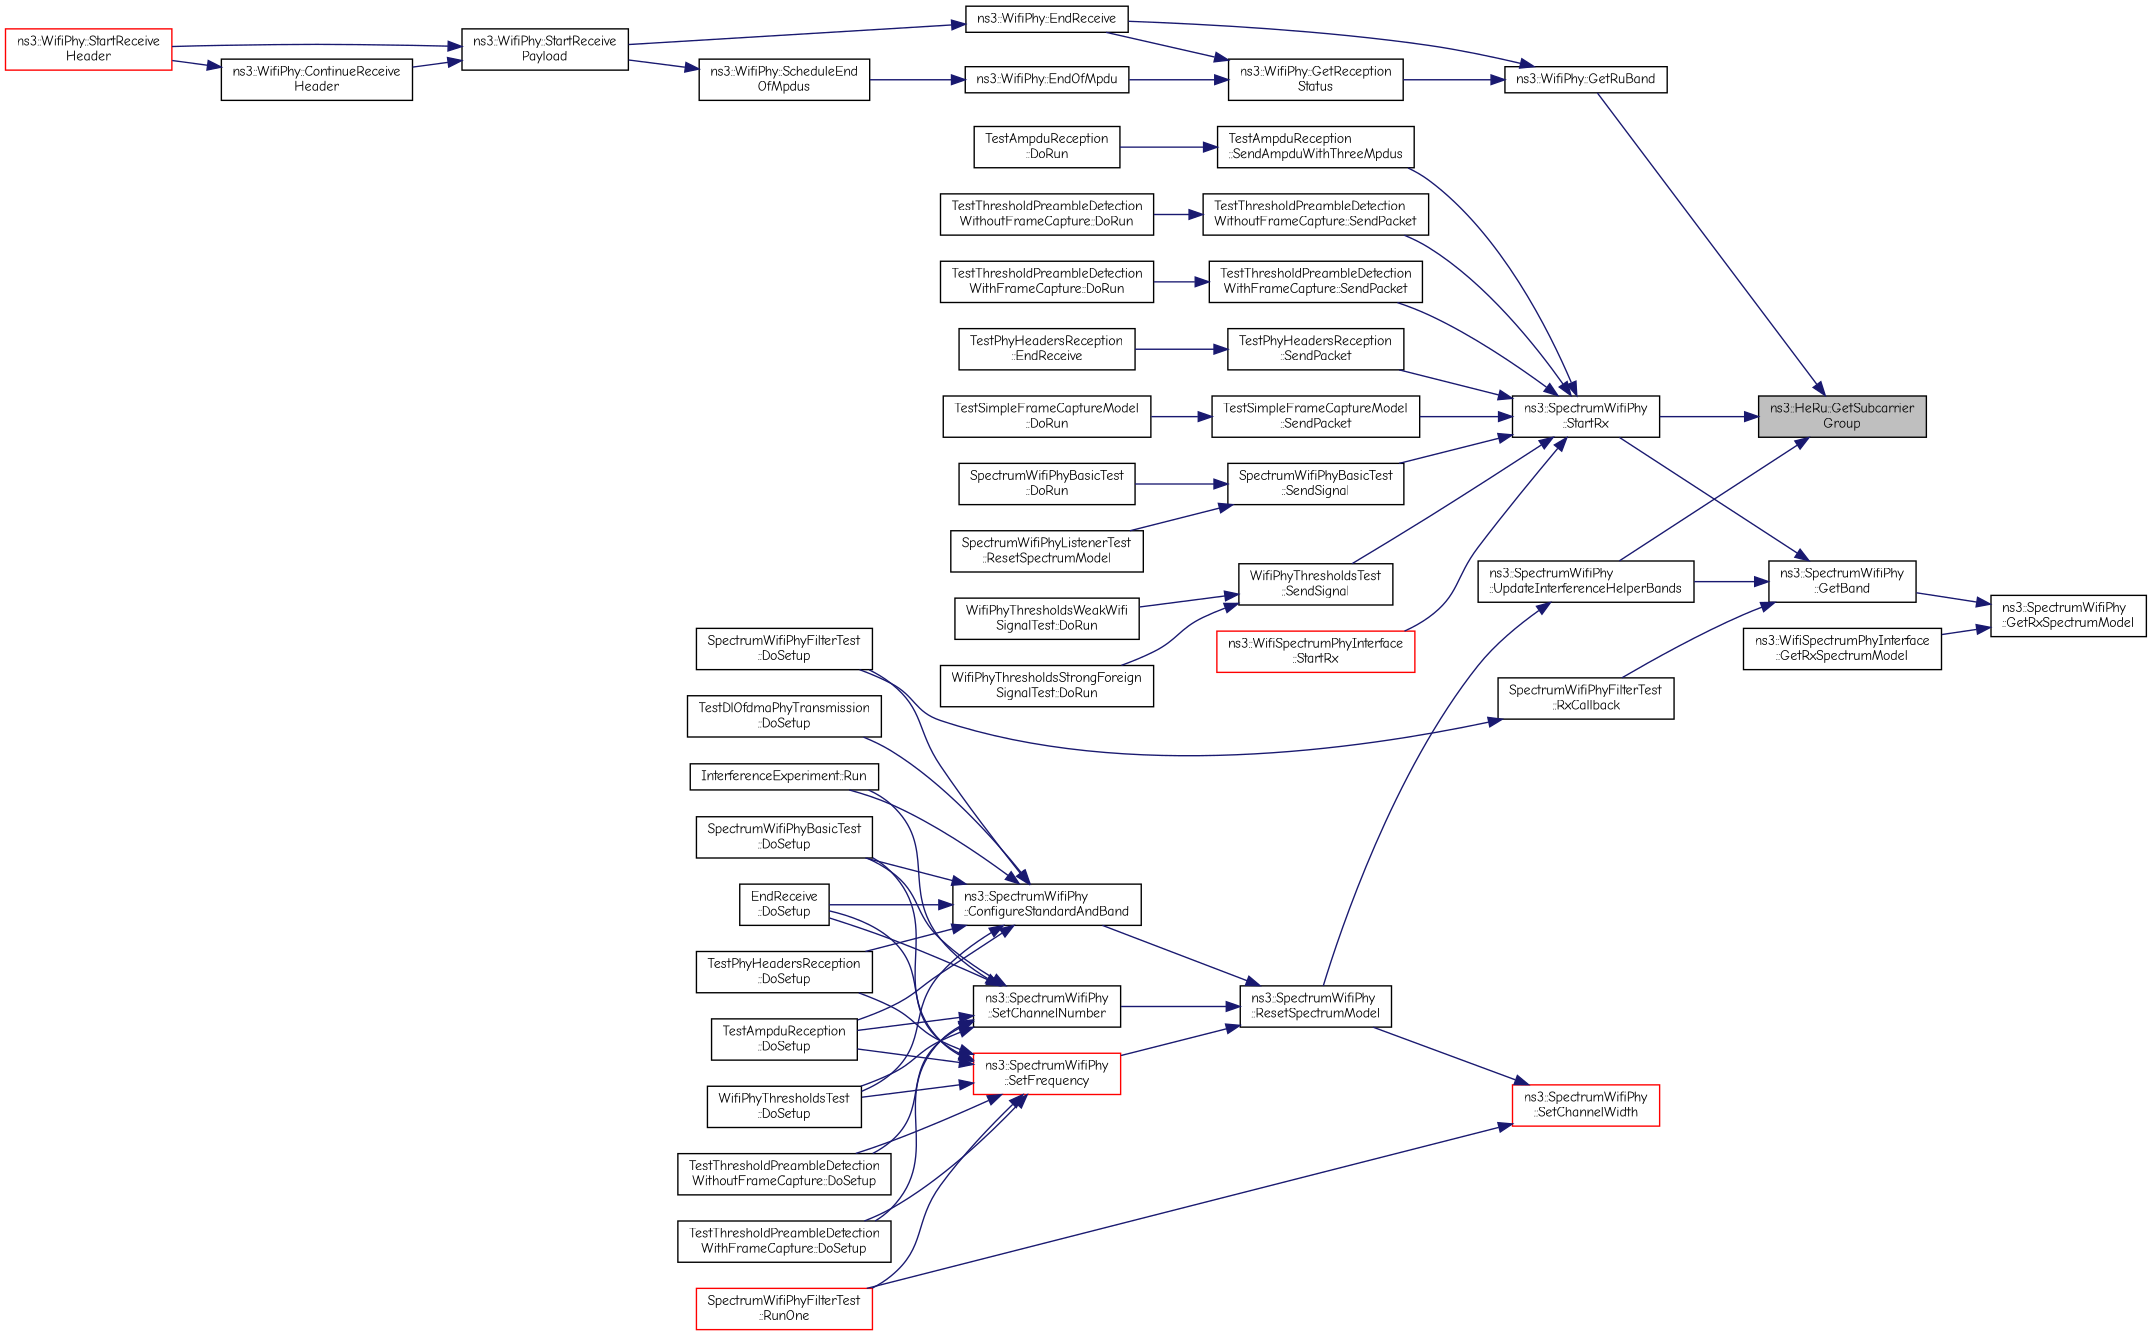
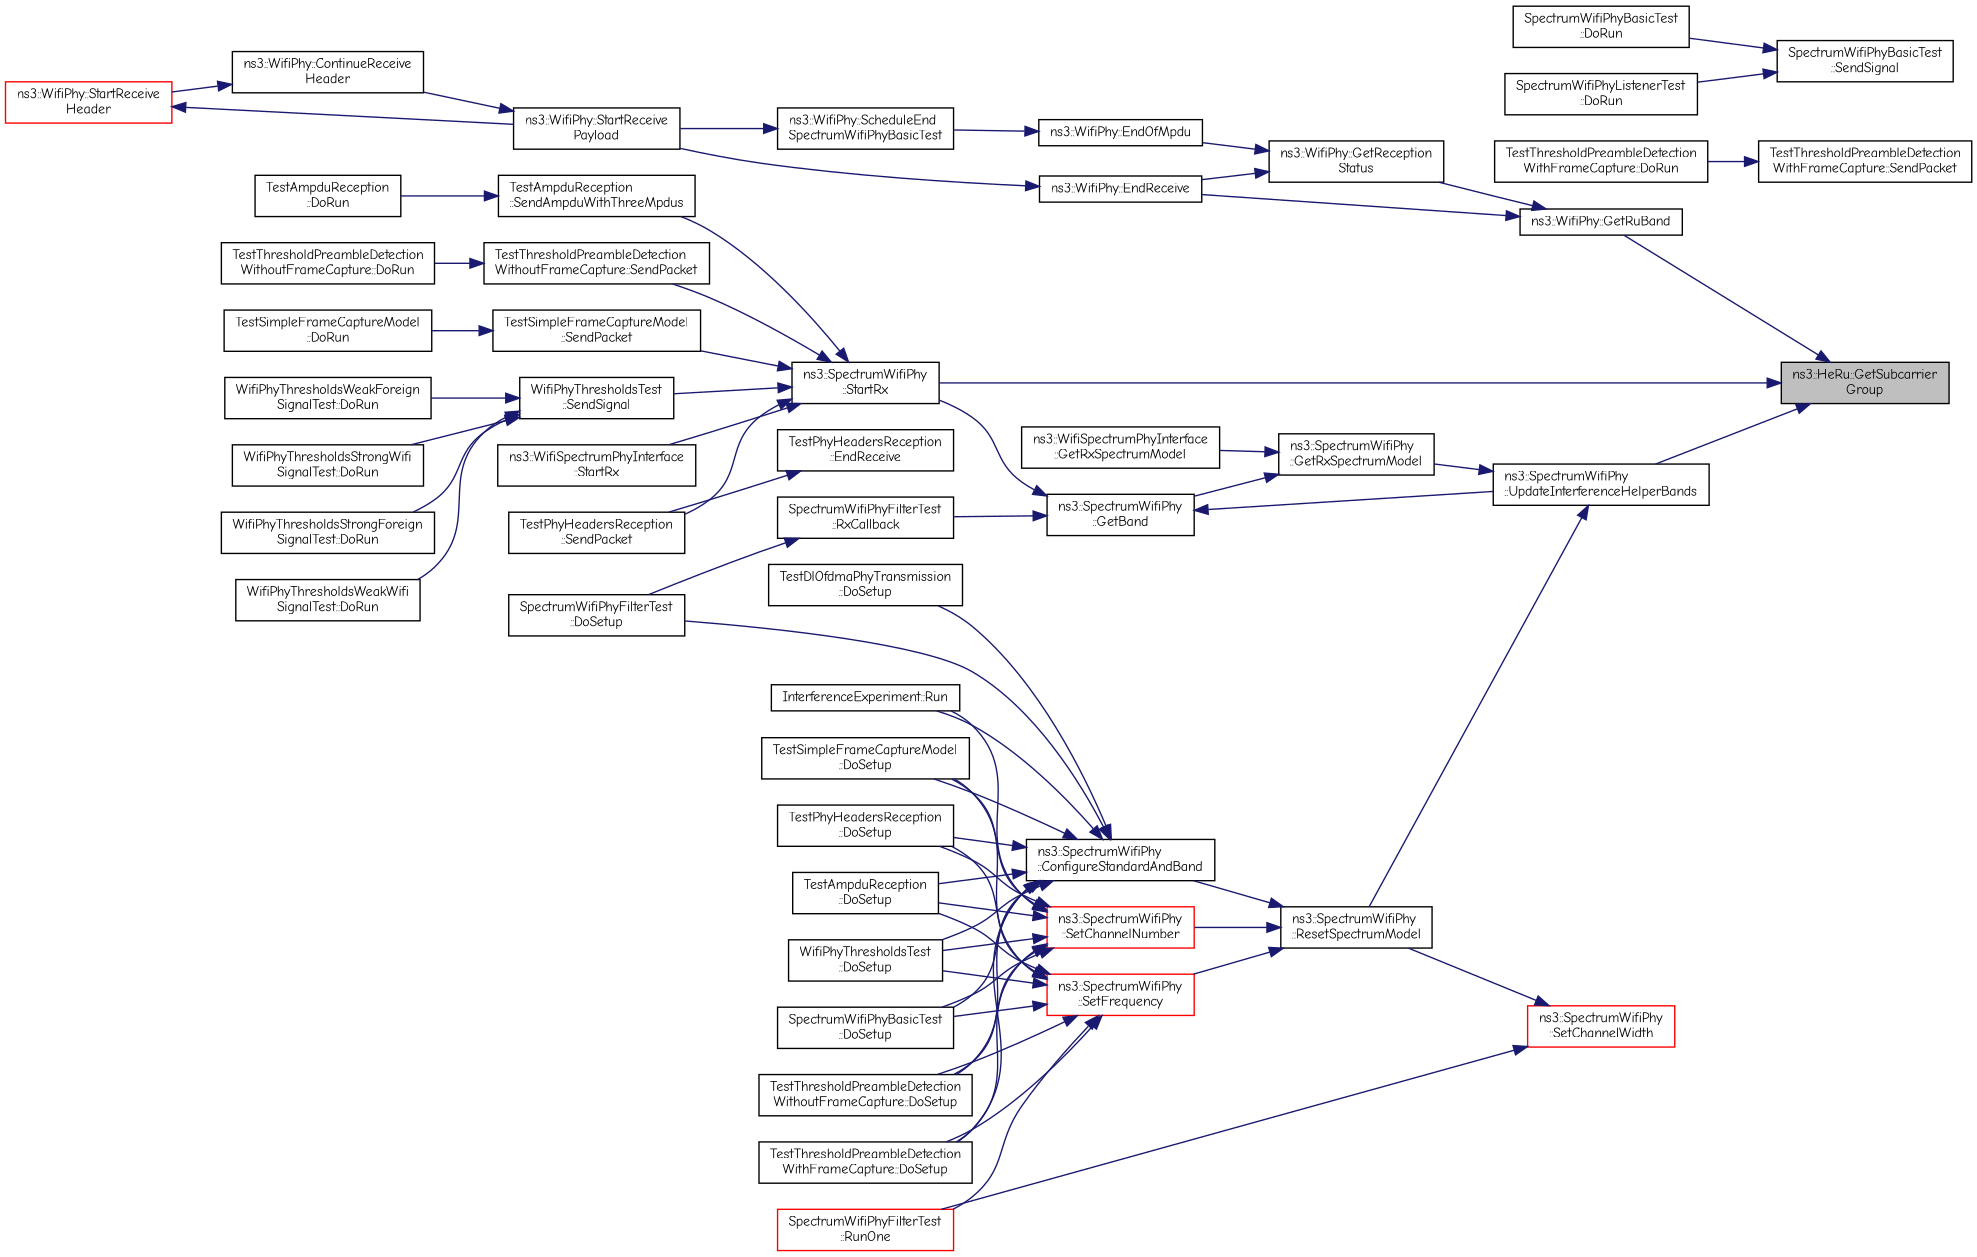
edge "ns3::WifiPhy::StartReceive Header" -> "ns3::WifiPhy::StartReceive Payload": reversed
node "ns3::WifiPhy::ScheduleEnd OfMpdus": label "ns3::WifiPhy::ScheduleEnd OfMpdus" -> "ns3::WifiPhy::ScheduleEnd SpectrumWifiPhyBasicTest"
edge "TestThresholdPreambleDetection WithFrameCapture::SendPacket" -> "ns3::SpectrumWifiPhy ::StartRx": removed
edge "TestPhyHeadersReception ::EndReceive" -> "TestPhyHeadersReception ::SendPacket": reversed
node "WifiPhyThresholdsWeakForeign SignalTest::DoRun": added
edge "SpectrumWifiPhyBasicTest ::SendSignal" -> "ns3::SpectrumWifiPhy ::StartRx": removed
node "WifiPhyThresholdsStrongWifi SignalTest::DoRun": added
edge "ns3::SpectrumWifiPhy ::GetRxSpectrumModel" -> "ns3::SpectrumWifiPhy ::UpdateInterferenceHelperBands": added
node "SpectrumWifiPhyListenerTest ::ResetSpectrumModel": label "SpectrumWifiPhyListenerTest ::ResetSpectrumModel" -> "SpectrumWifiPhyListenerTest ::DoRun"
node "ns3::WifiSpectrumPhyInterface ::StartRx": color red -> black
edge "TestPhyHeadersReception ::DoSetup" -> "ns3::SpectrumWifiPhy ::SetChannelNumber": added
node "EndReceive ::DoSetup": label "EndReceive ::DoSetup" -> "TestSimpleFrameCaptureModel ::DoSetup"
edge "TestThresholdPreambleDetection WithoutFrameCapture::DoSetup" -> "ns3::SpectrumWifiPhy ::ConfigureStandardAndBand": added
node "ns3::SpectrumWifiPhy ::SetChannelNumber": color black -> red
edge "TestThresholdPreambleDetection WithFrameCapture::DoSetup" -> "ns3::SpectrumWifiPhy ::ConfigureStandardAndBand": added
